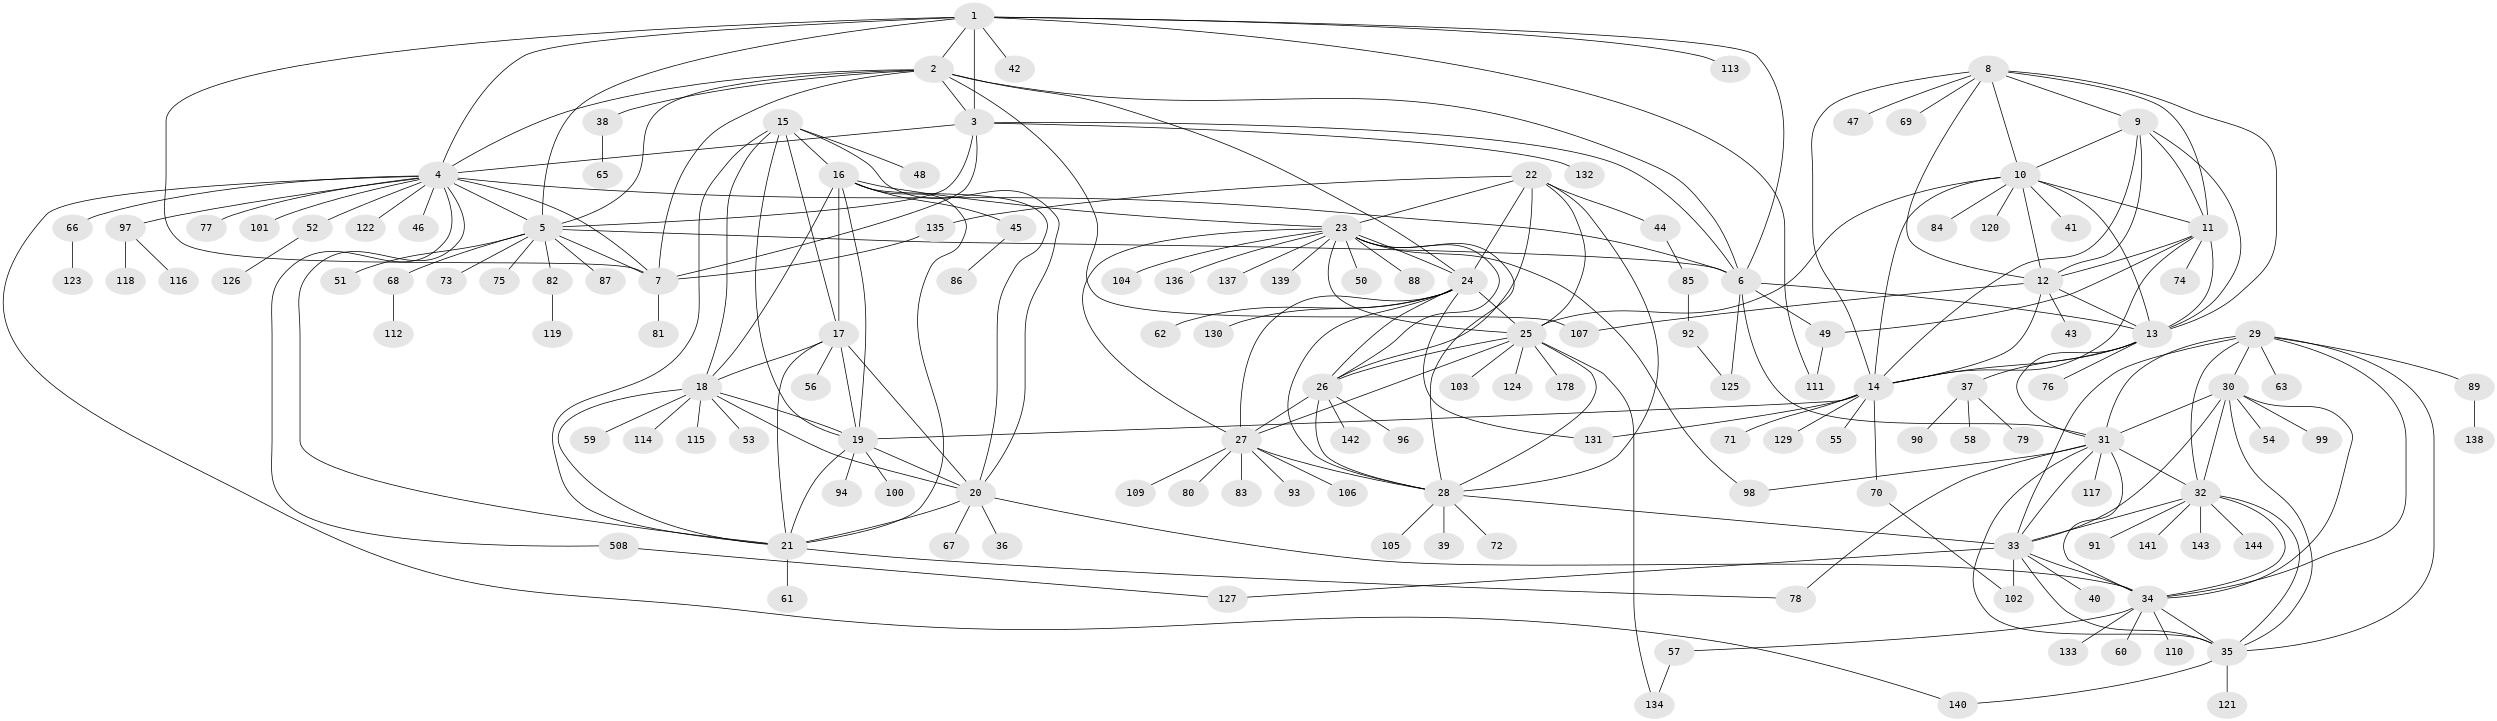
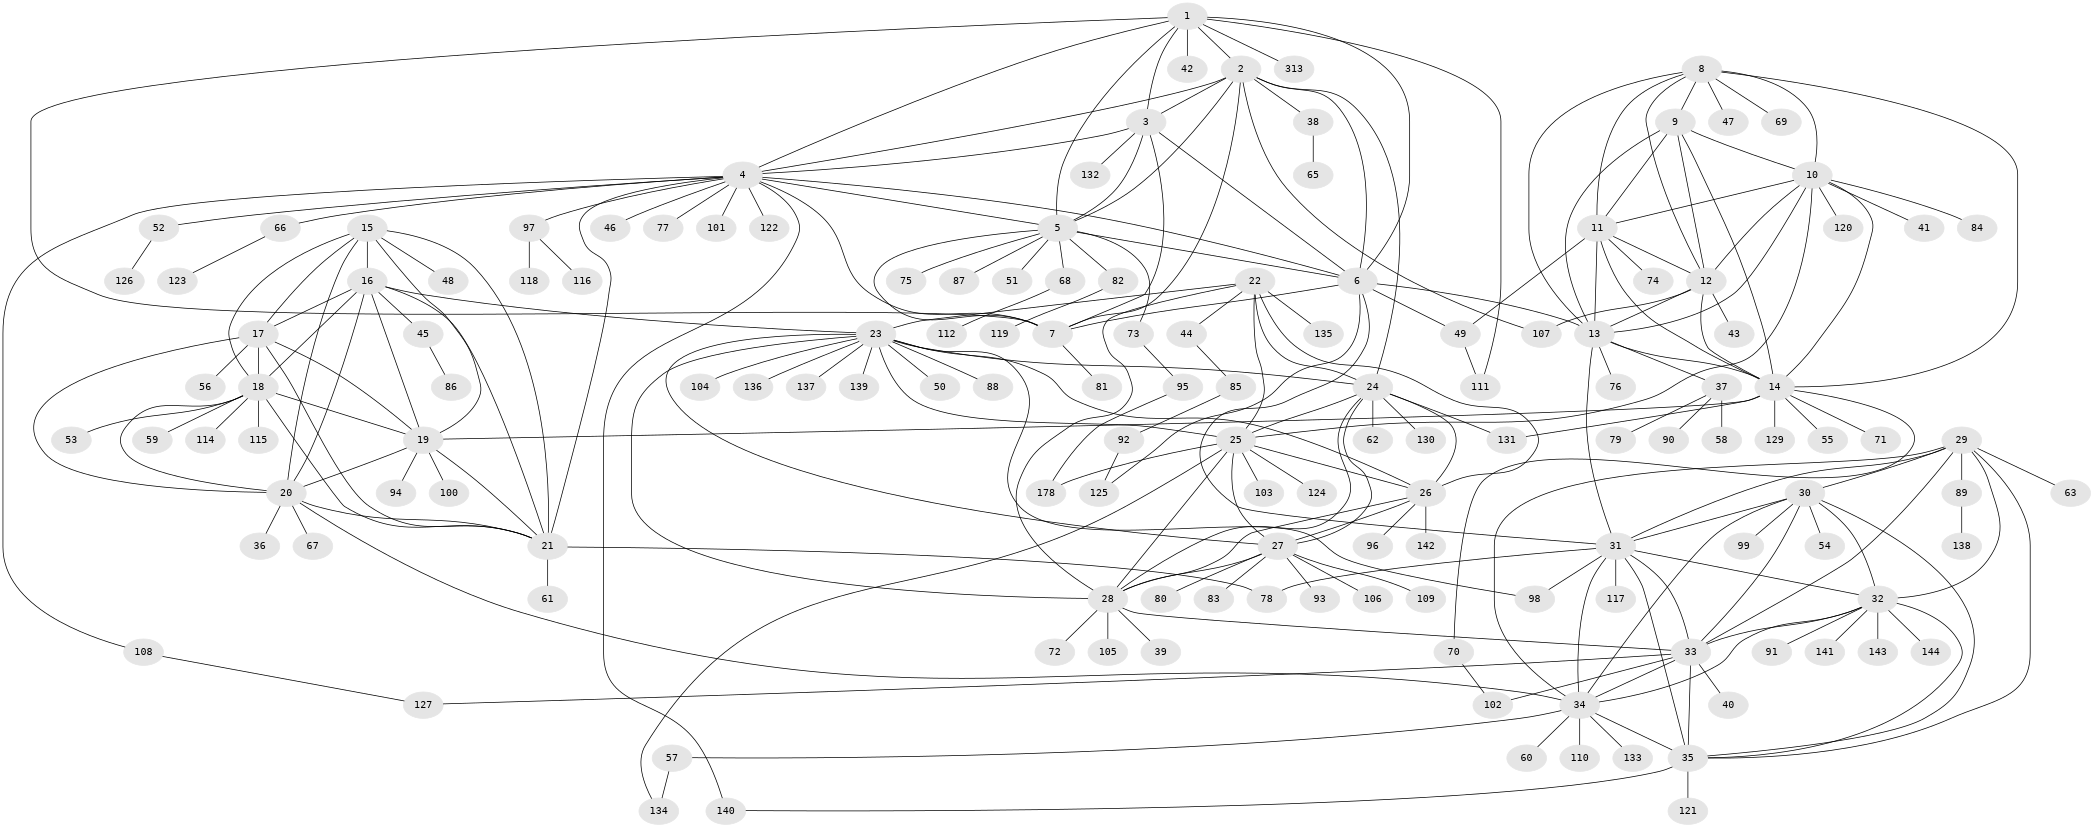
node "113": label "113" -> "313"
edge "135" -- "7": now "6" -- "7"
node "95": added
node "508": label "508" -> "108"
